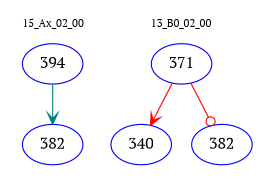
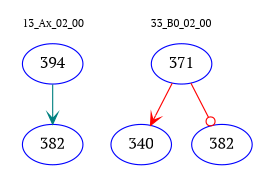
cluster "15_Ax_02_00": label "15_Ax_02_00" -> "13_Ax_02_00"
cluster "13_B0_02_00": label "13_B0_02_00" -> "33_B0_02_00"
